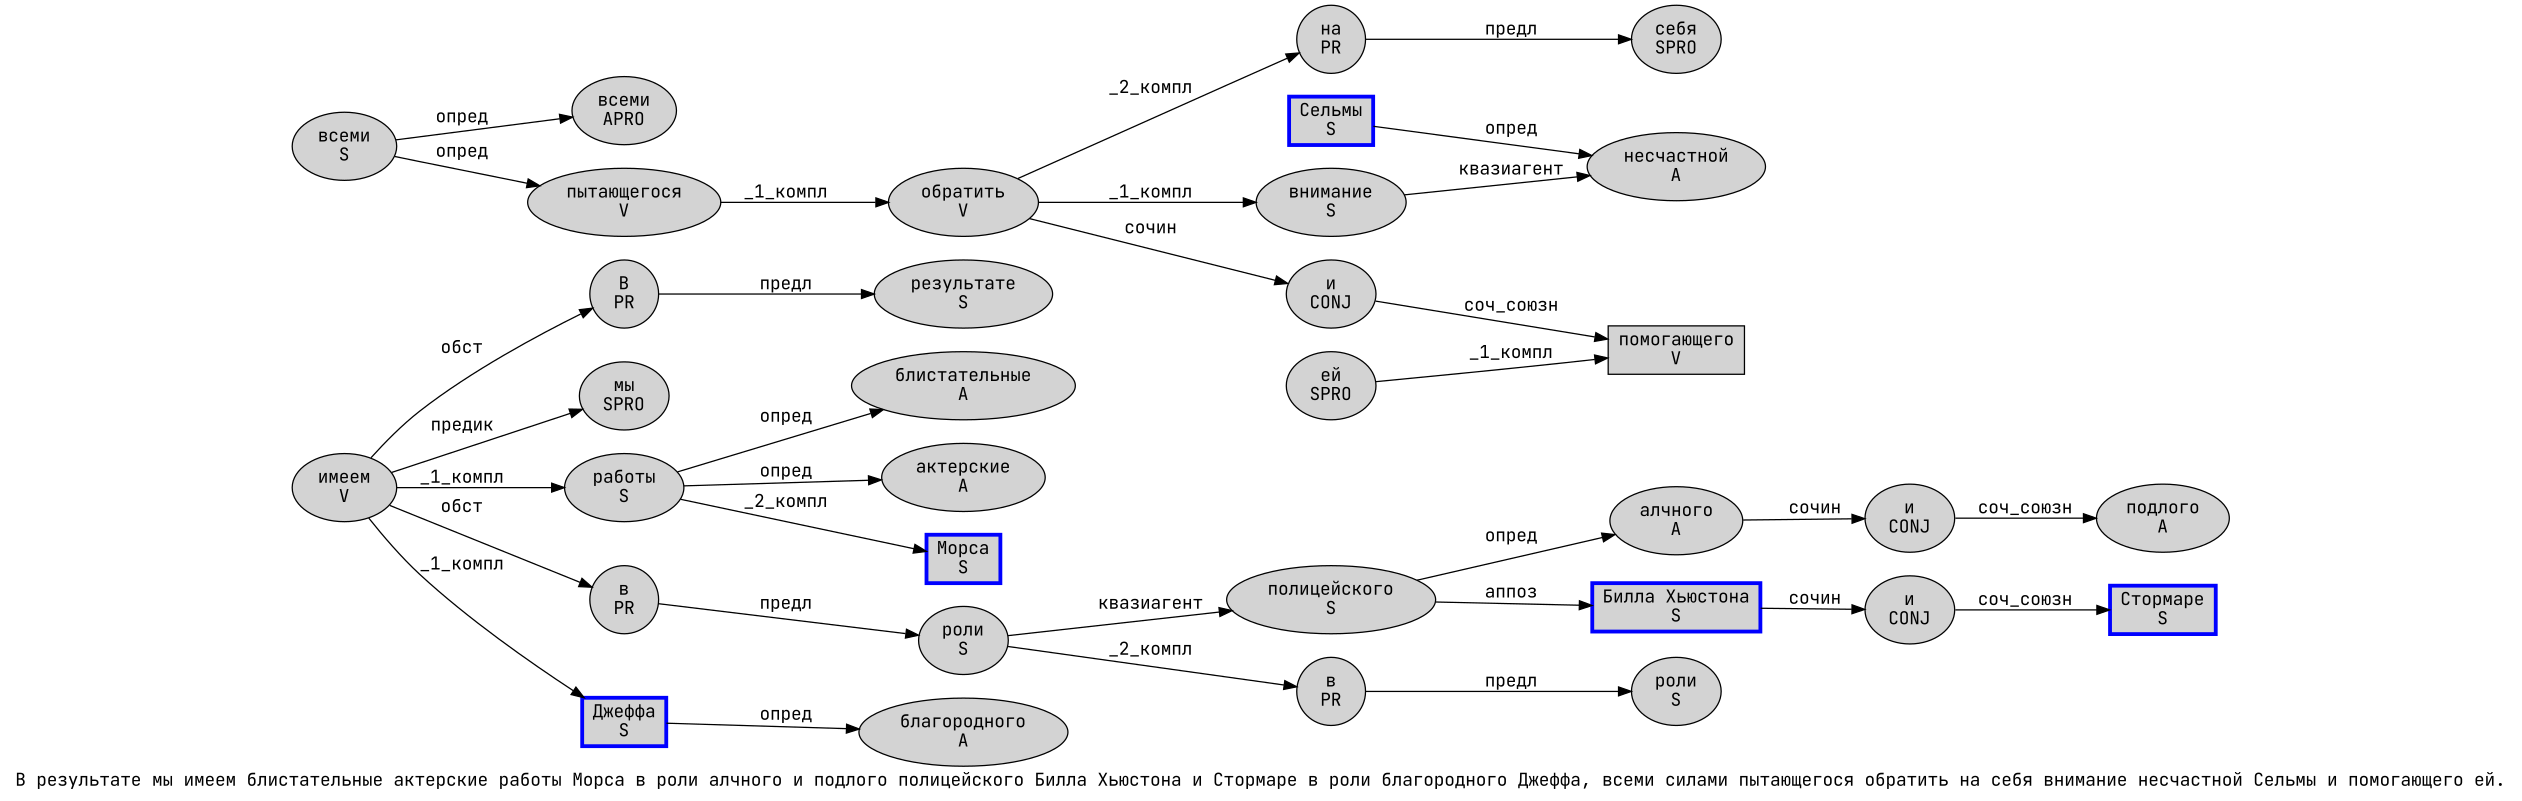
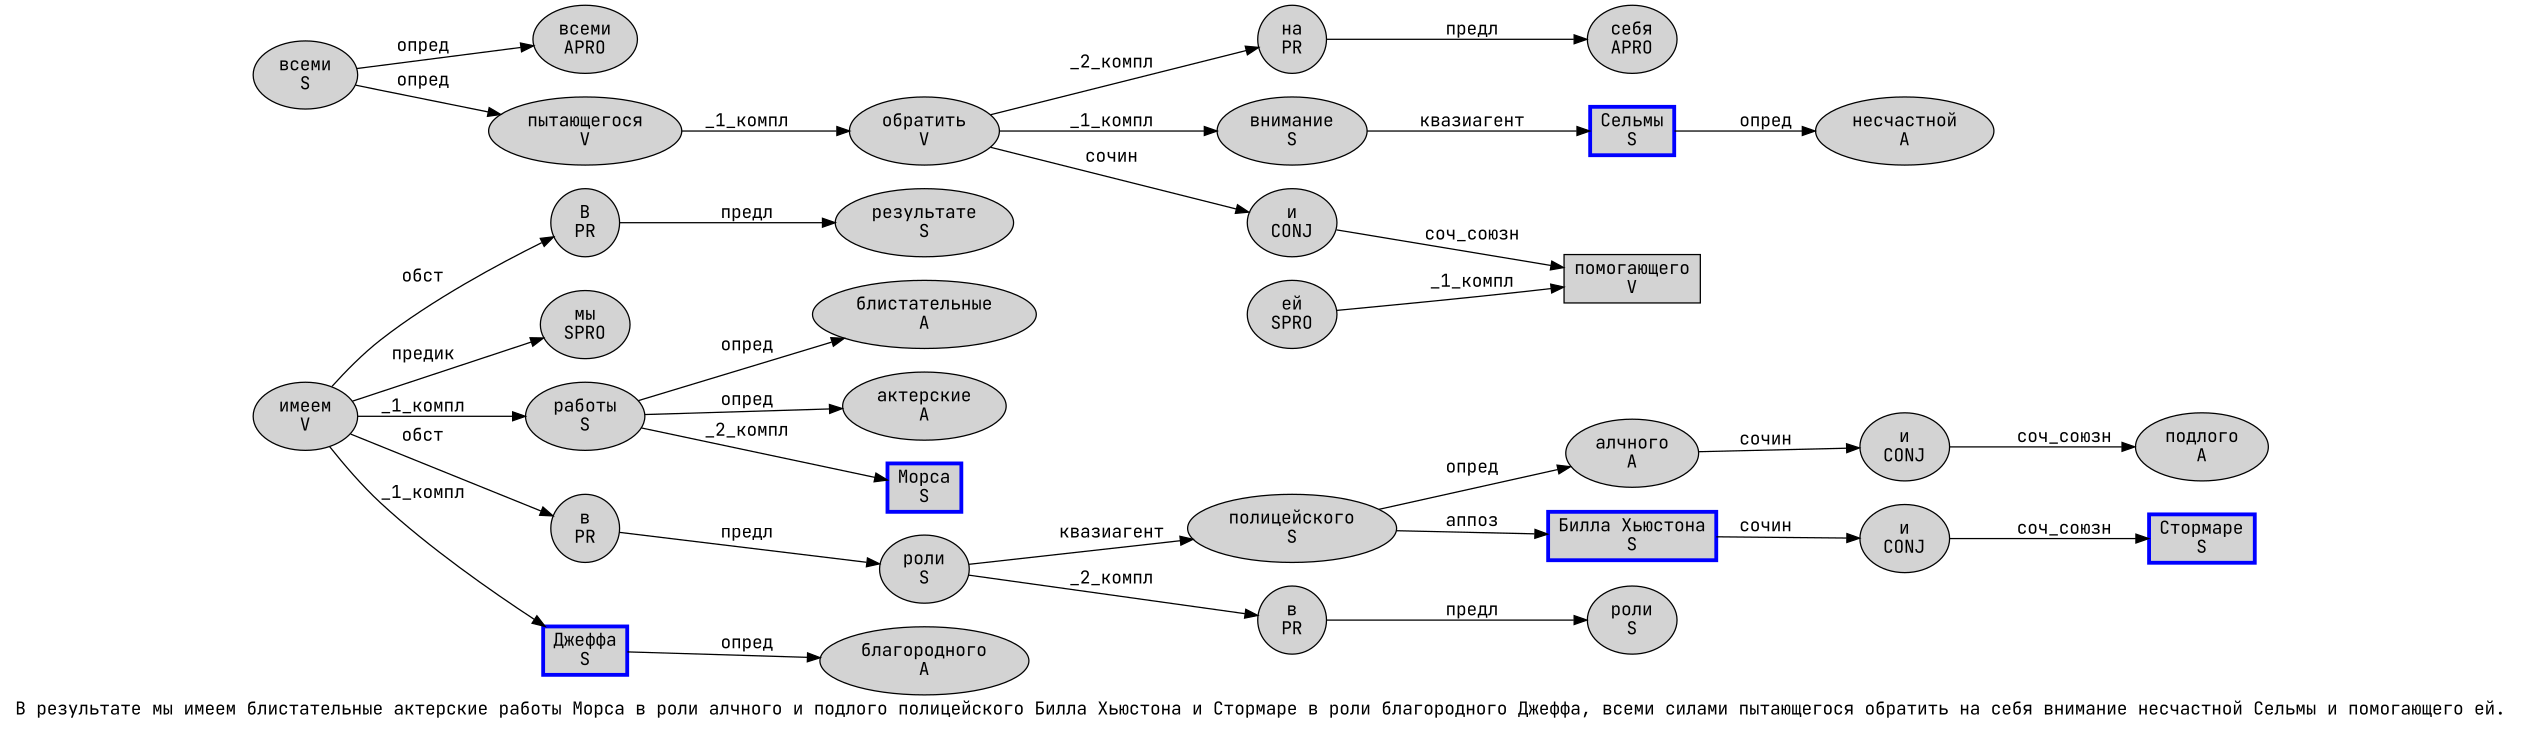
node "себя SPRO": label "себя SPRO" -> "себя APRO"
edge "внимание S" -> "несчастной A": now "внимание S" -> "Сельмы S"
